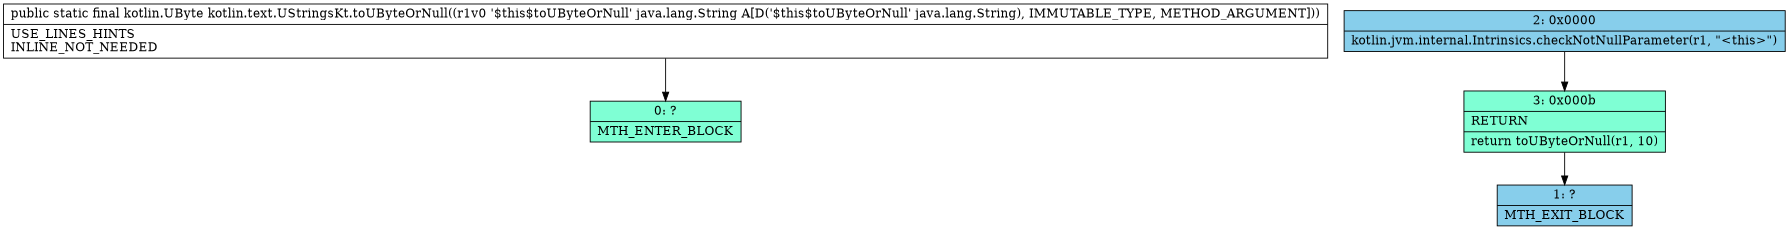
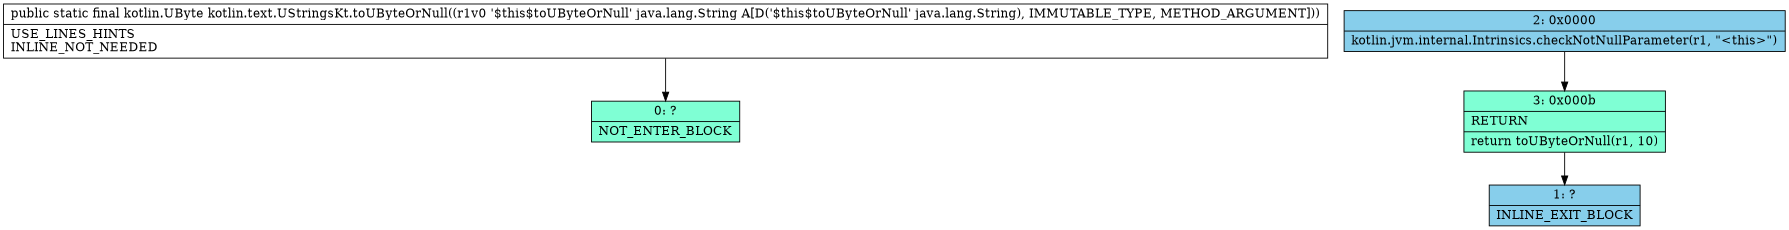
node "0: ?": text "MTH_ENTER_BLOCK" -> "NOT_ENTER_BLOCK"
node "1: ?": text "MTH_EXIT_BLOCK" -> "INLINE_EXIT_BLOCK"
